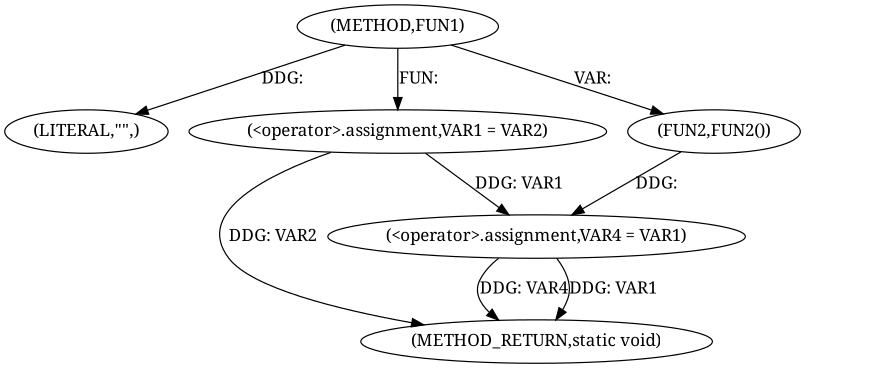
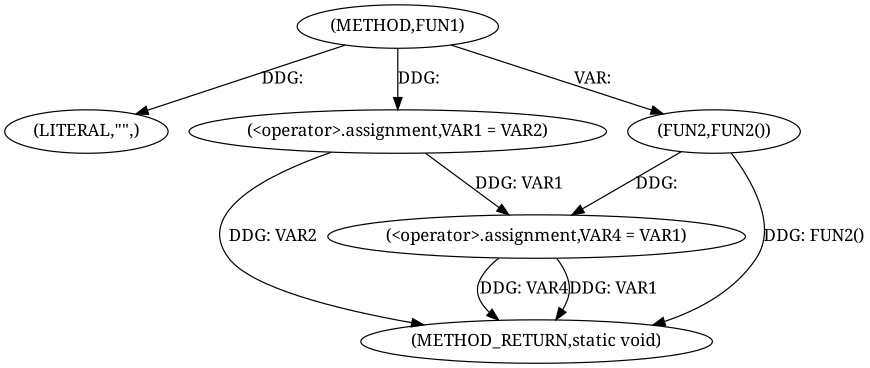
edge "(METHOD,FUN1)" -> "(<operator>.assignment,VAR1 = VAR2)": label "FUN: " -> "DDG: "
edge "(FUN2,FUN2())" -> "(METHOD_RETURN,static void)": added, label "DDG: FUN2()"
